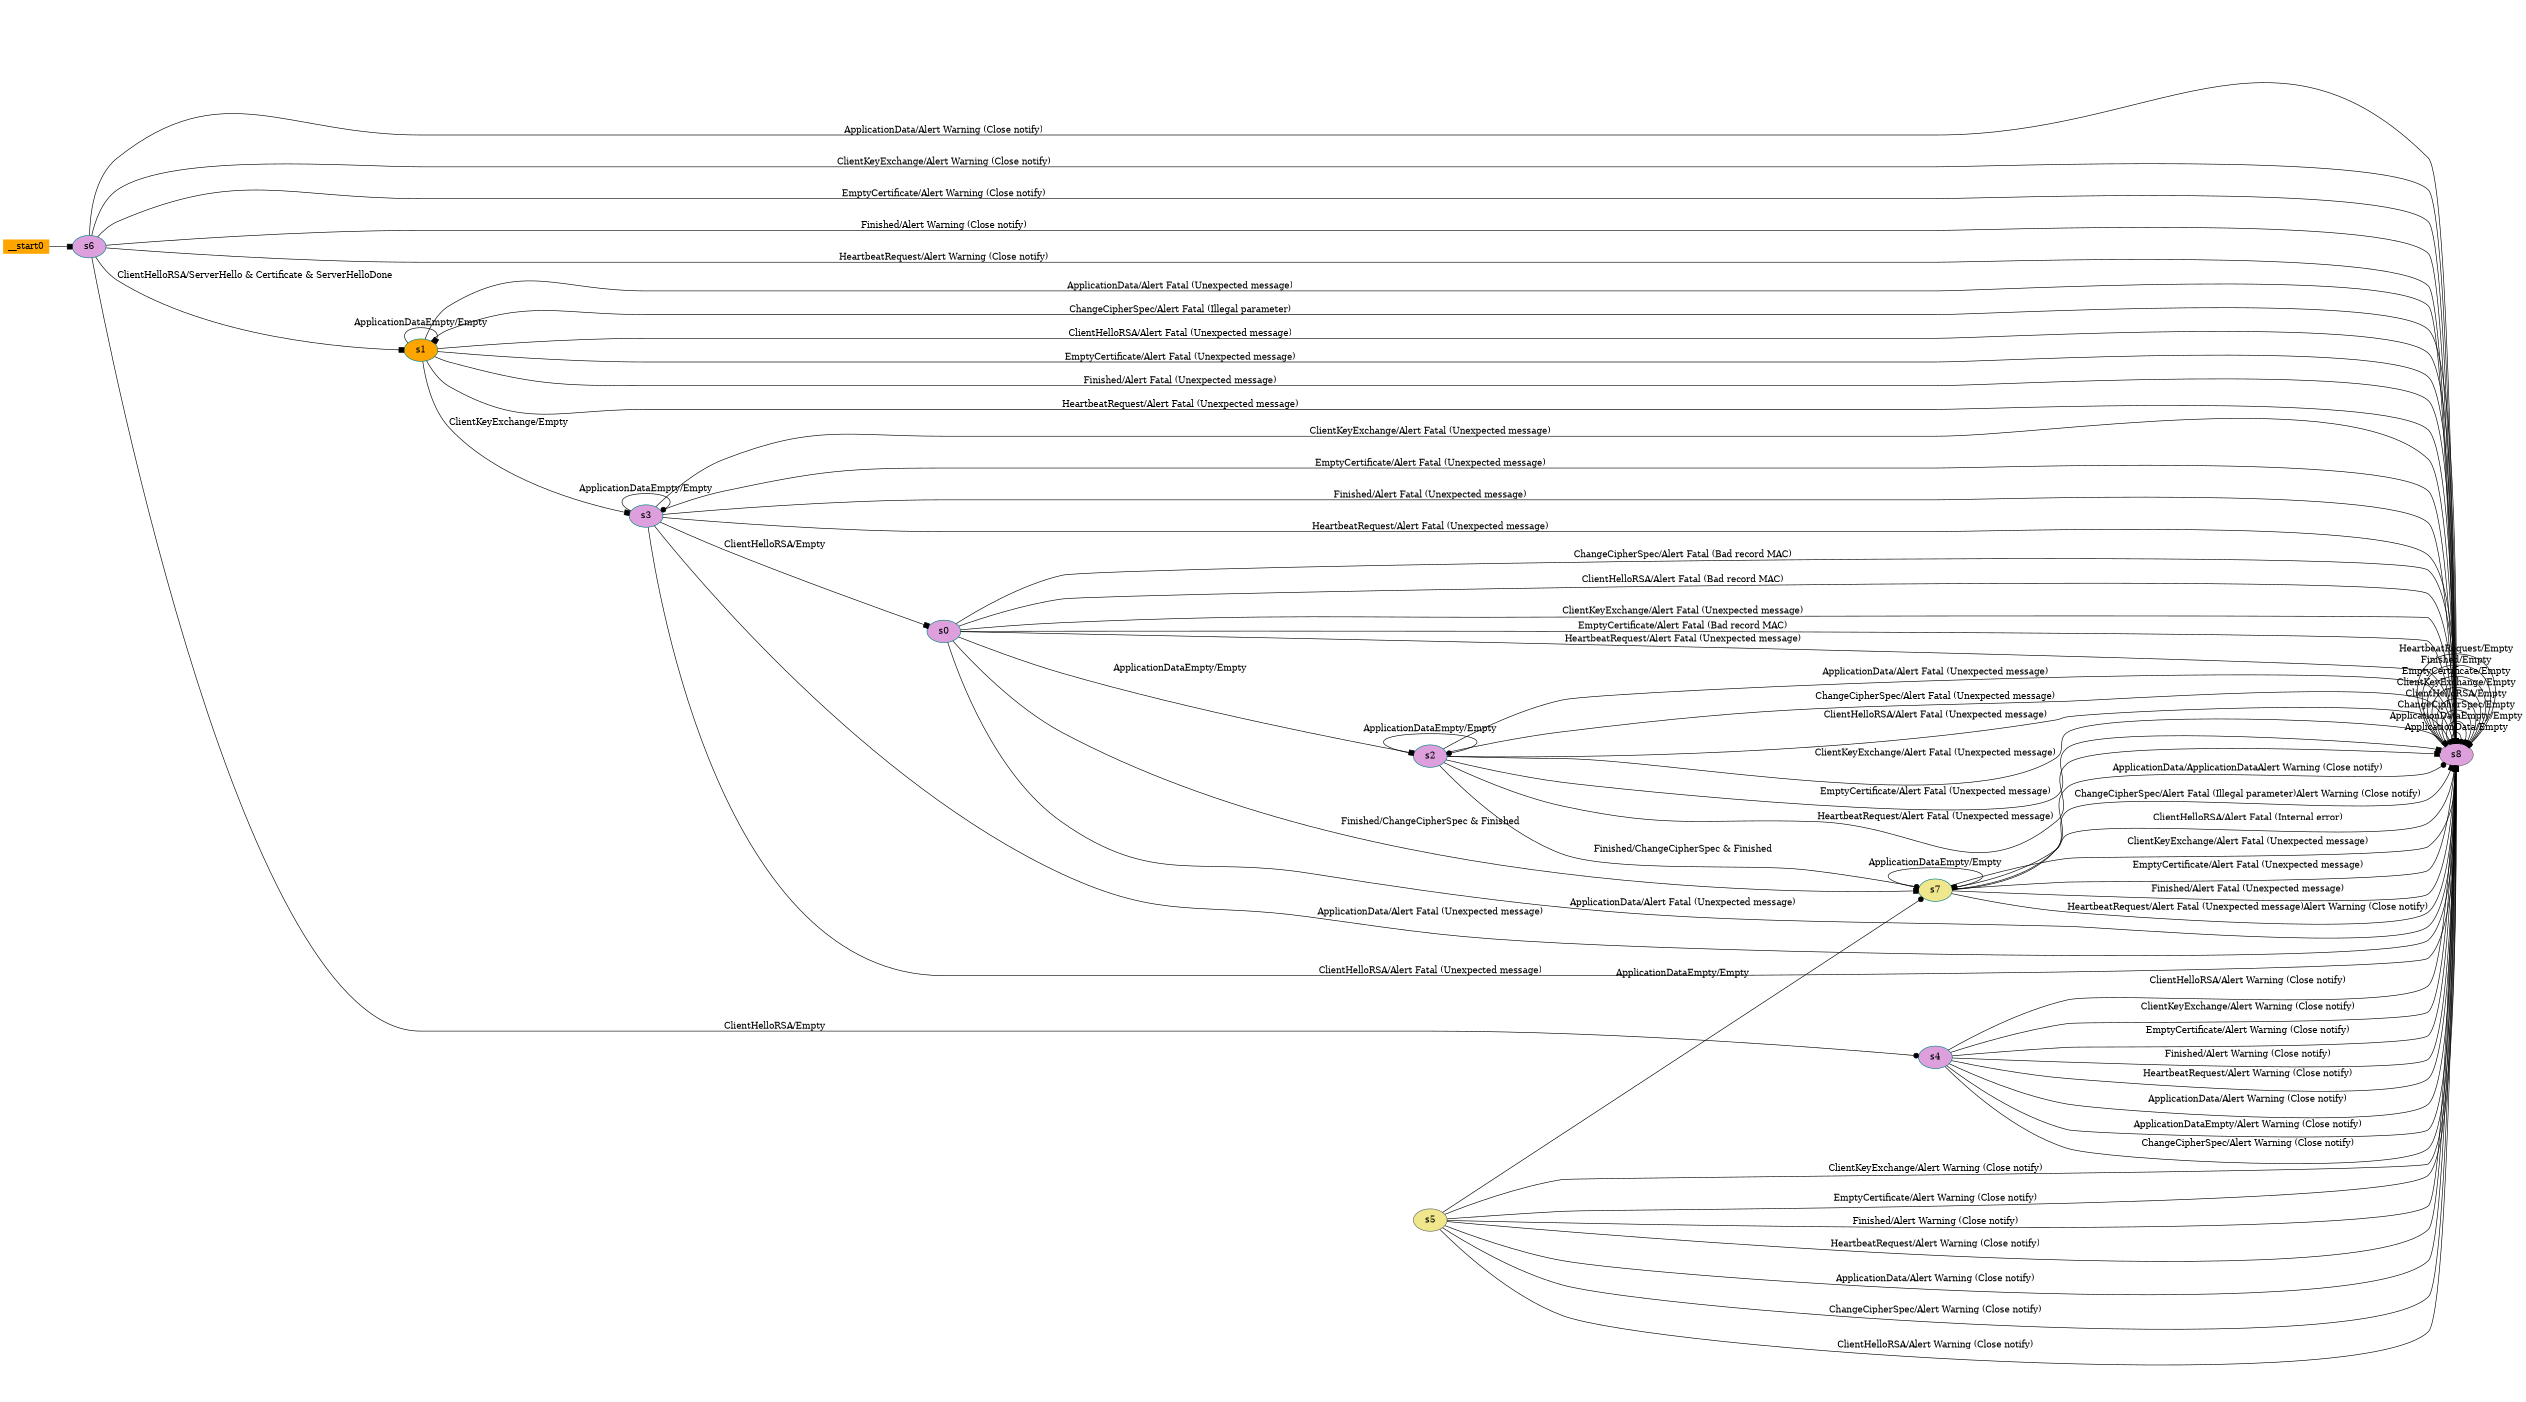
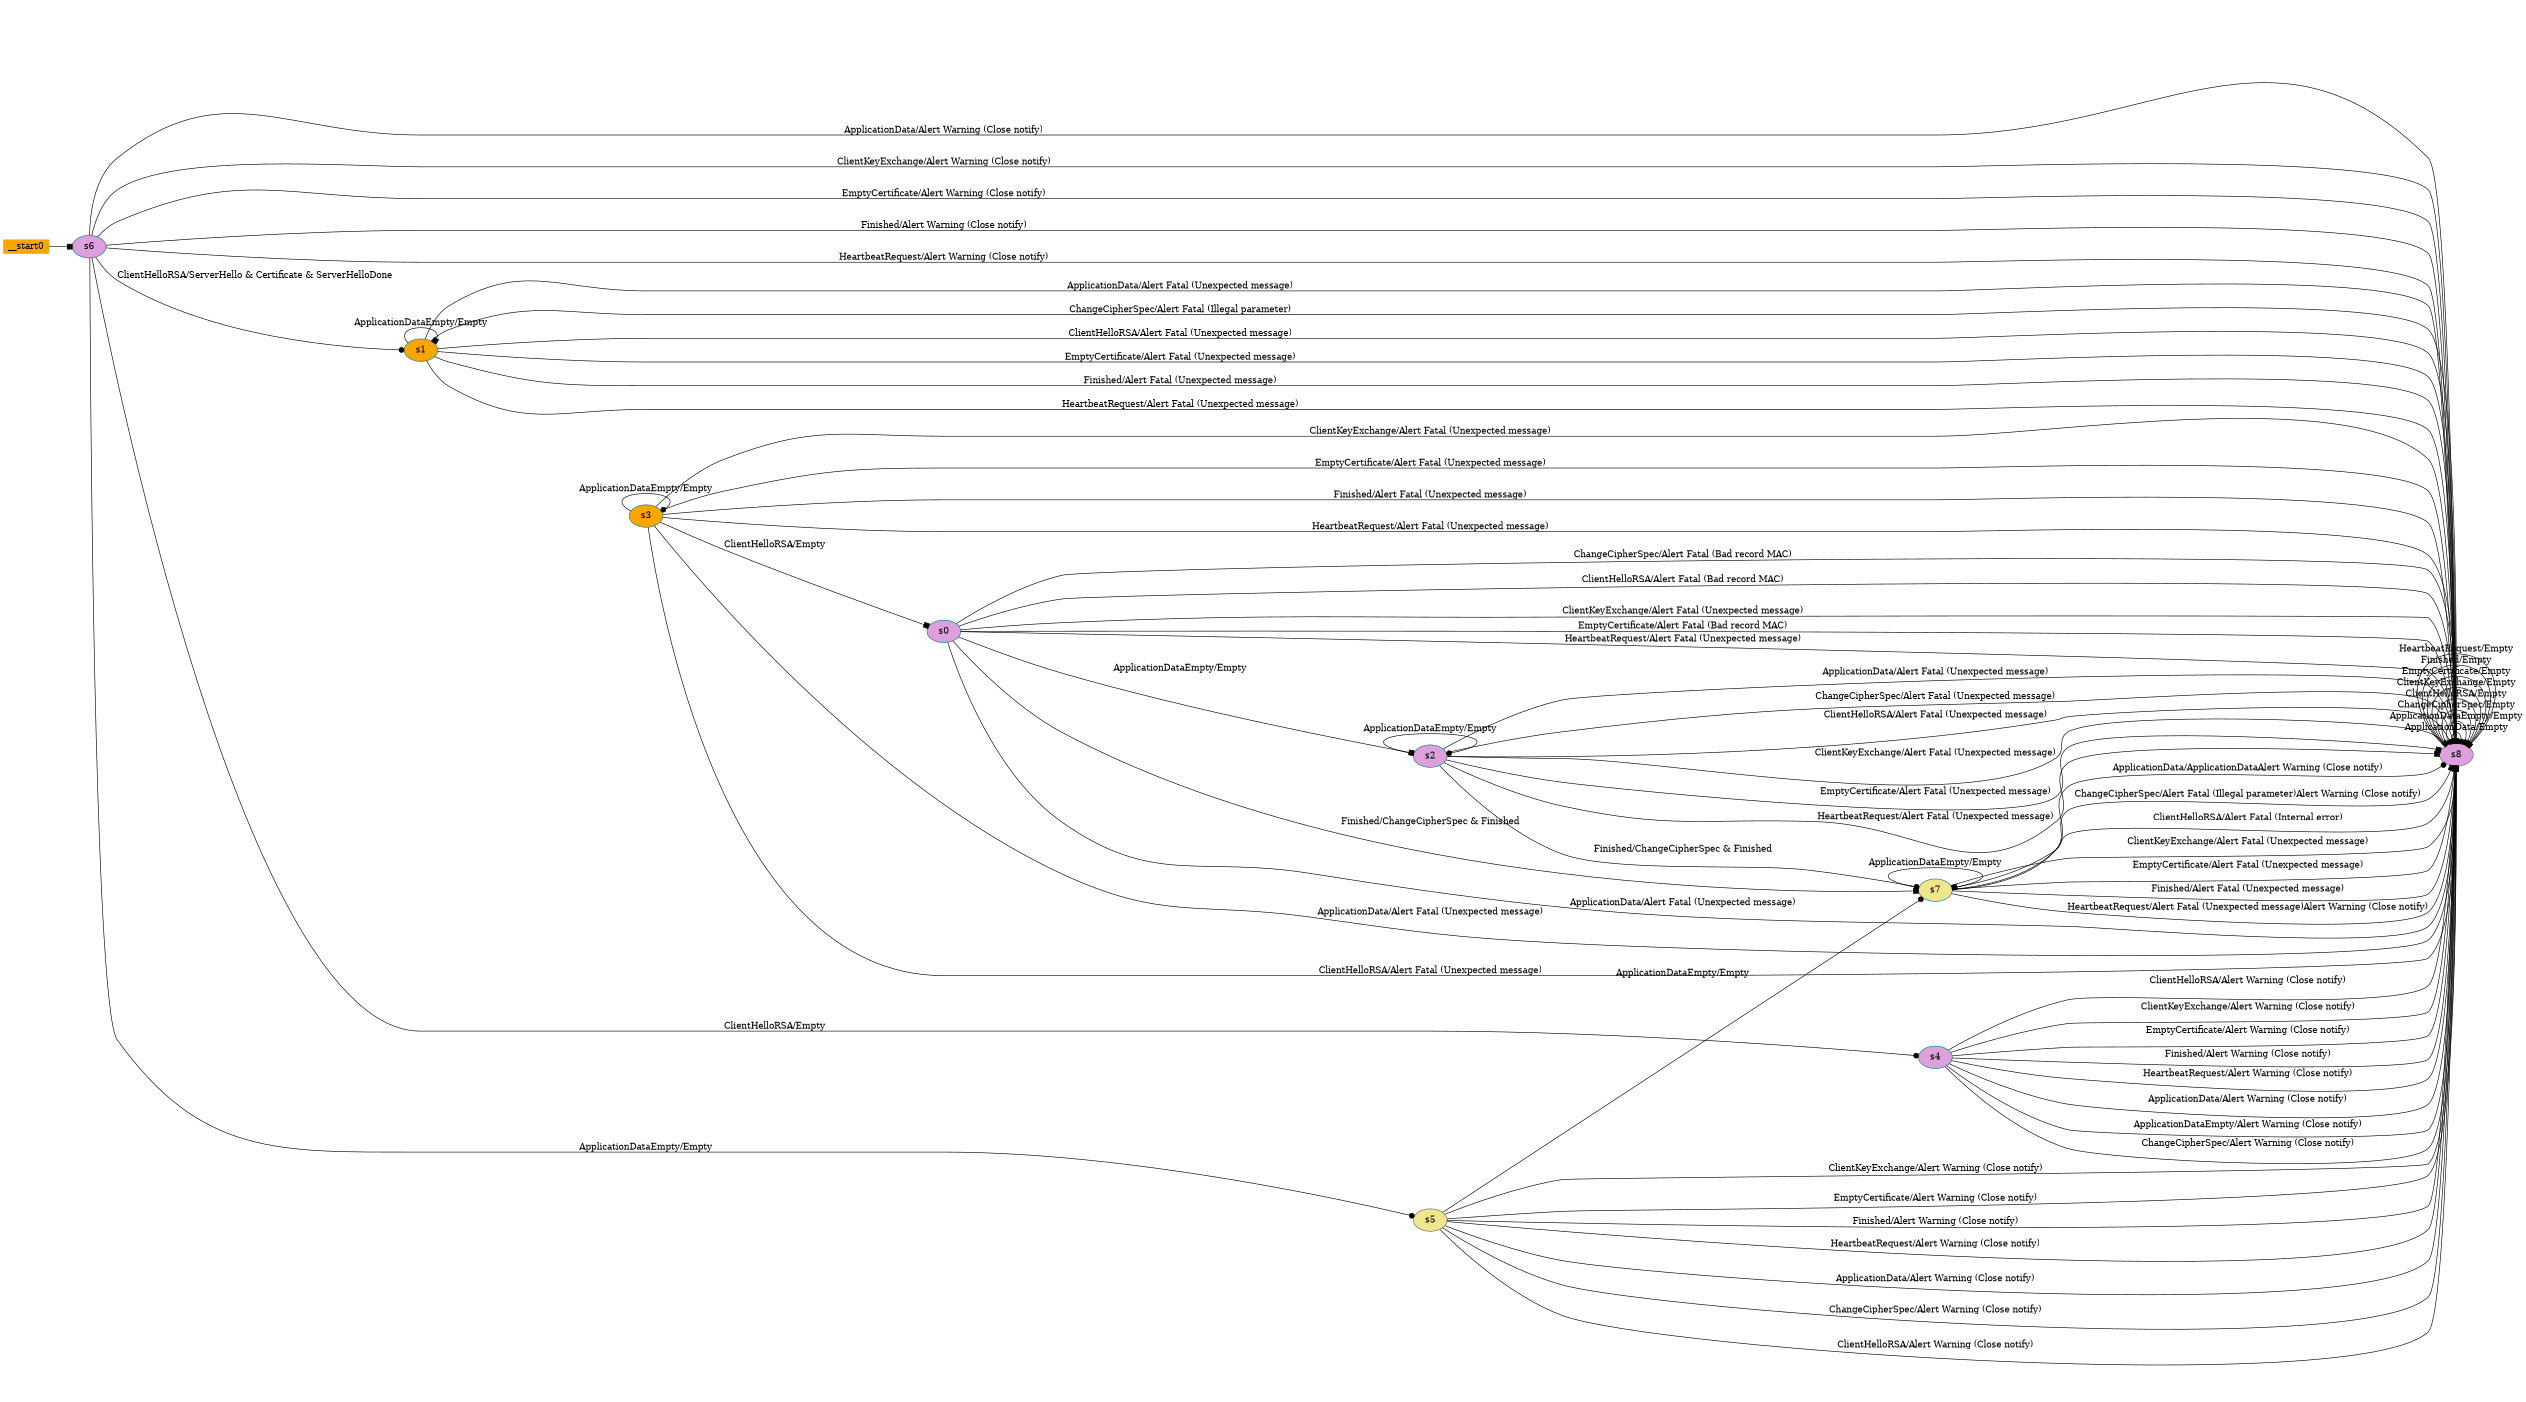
edge "s6" -> "s1": arrowhead box -> dot
edge "s1" -> "s3": removed, label "ClientKeyExchange/Empty"
node "s3": fillcolor plum -> orange
edge "s6" -> "s5": added, label "ApplicationDataEmpty/Empty"
